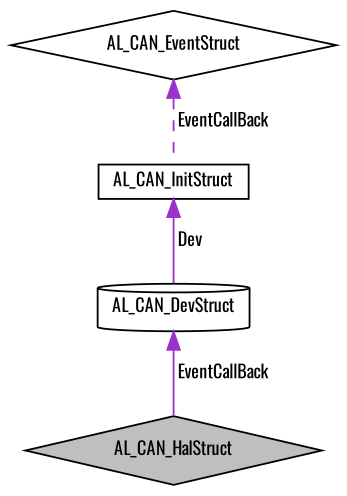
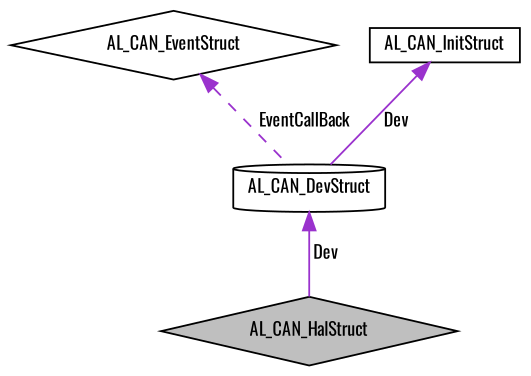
edge "AL_CAN_InitStruct" -> "AL_CAN_EventStruct": now "AL_CAN_DevStruct" -> "AL_CAN_EventStruct"
edge "AL_CAN_HalStruct" -> "AL_CAN_DevStruct": label " EventCallBack" -> " Dev"
